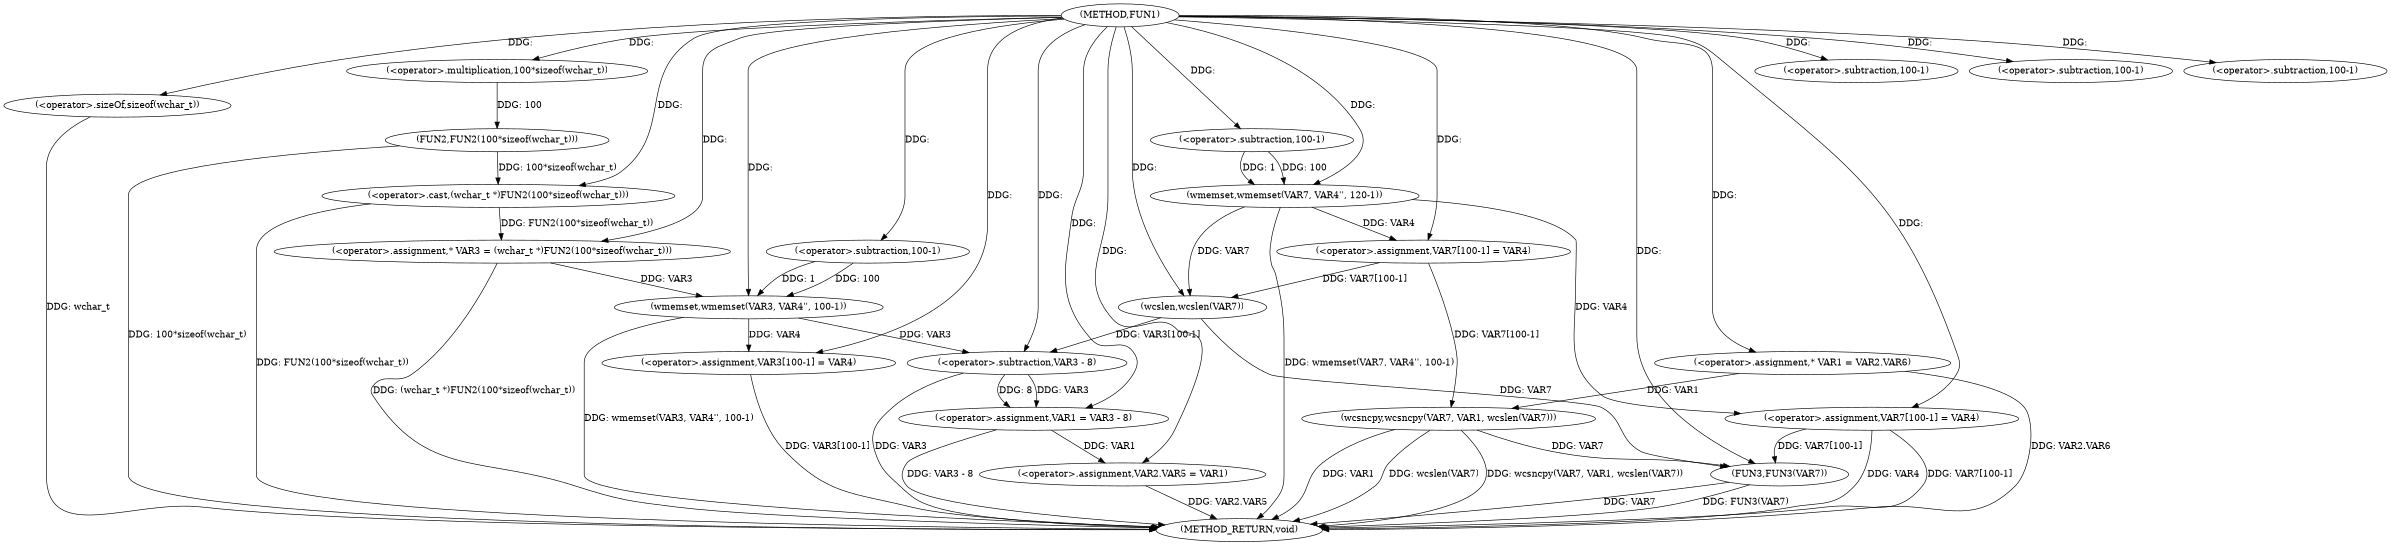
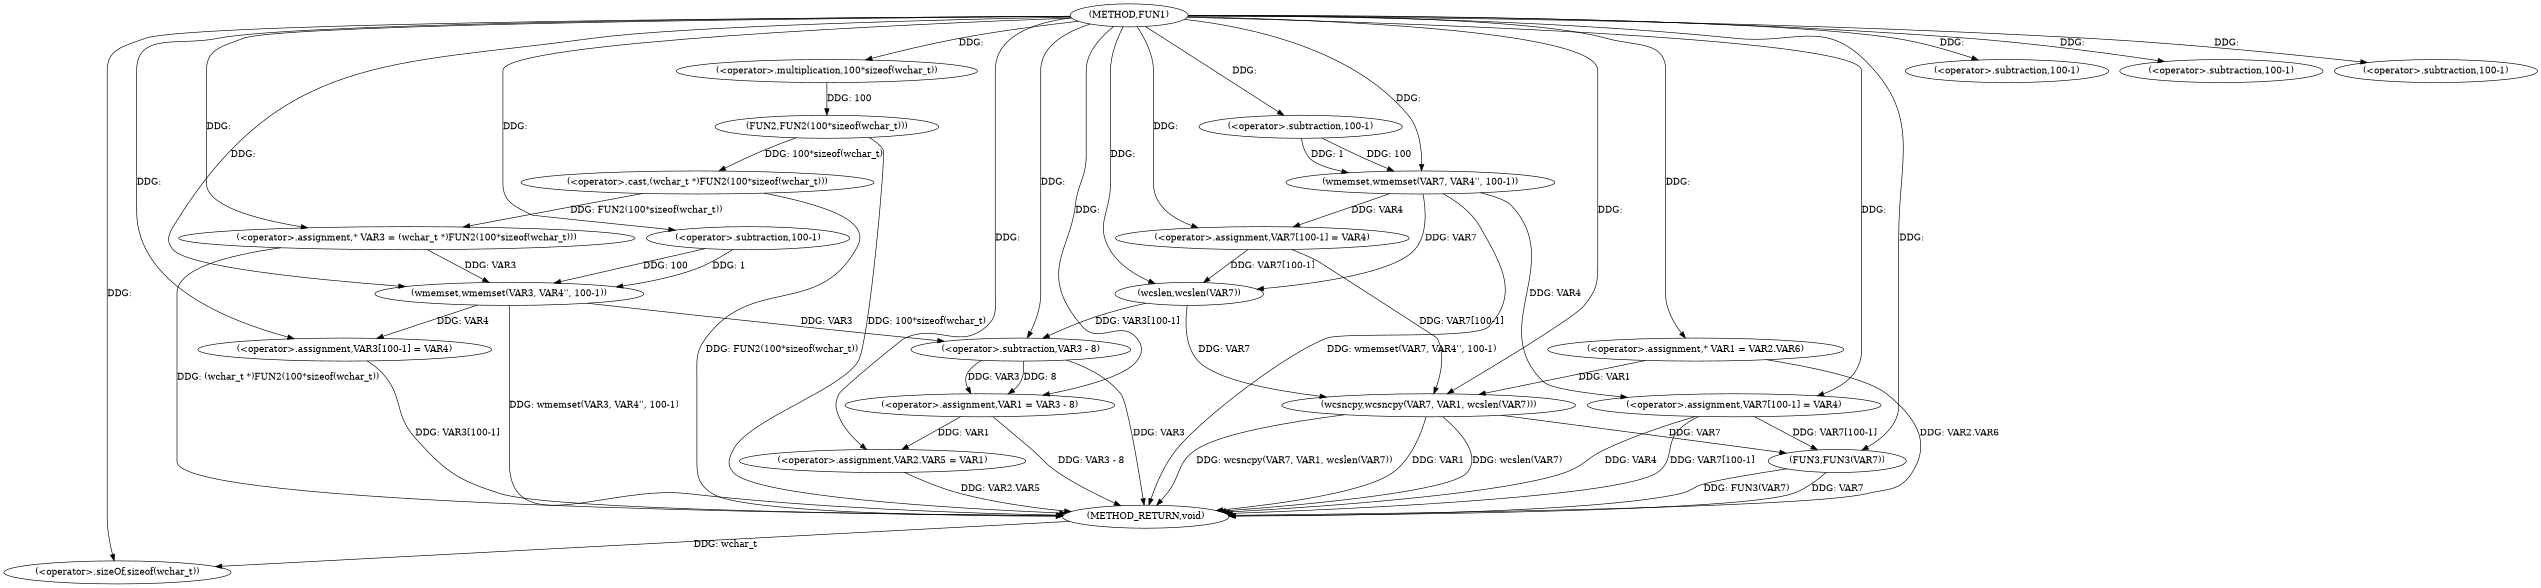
edge "(METHOD,FUN1)" -> "(<operator>.cast,(wchar_t *)FUN2(100*sizeof(wchar_t)))": now "(METHOD,FUN1)" -> "(wcsncpy,wcsncpy(VAR7, VAR1, wcslen(VAR7)))"
node "(wmemset,wmemset(VAR7, VAR4'', 120-1))": label "(wmemset,wmemset(VAR7, VAR4'', 120-1))" -> "(wmemset,wmemset(VAR7, VAR4'', 100-1))"
edge "(wcslen,wcslen(VAR7))" -> "(FUN3,FUN3(VAR7))": now "(wcslen,wcslen(VAR7))" -> "(wcsncpy,wcsncpy(VAR7, VAR1, wcslen(VAR7)))"
edge "(<operator>.sizeOf,sizeof(wchar_t))" -> "(METHOD_RETURN,void)": reversed
